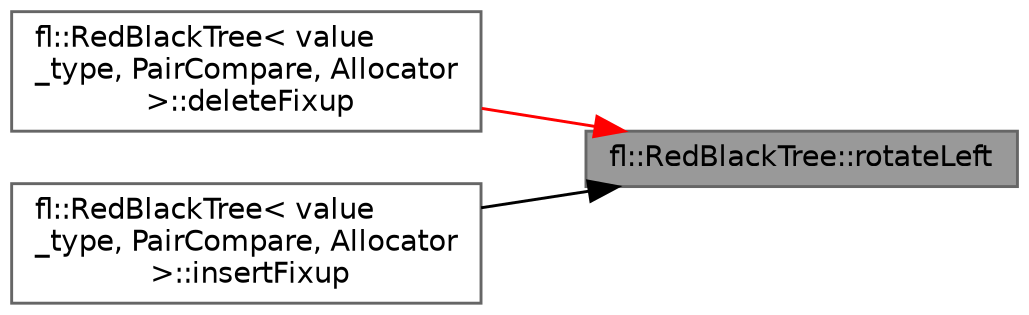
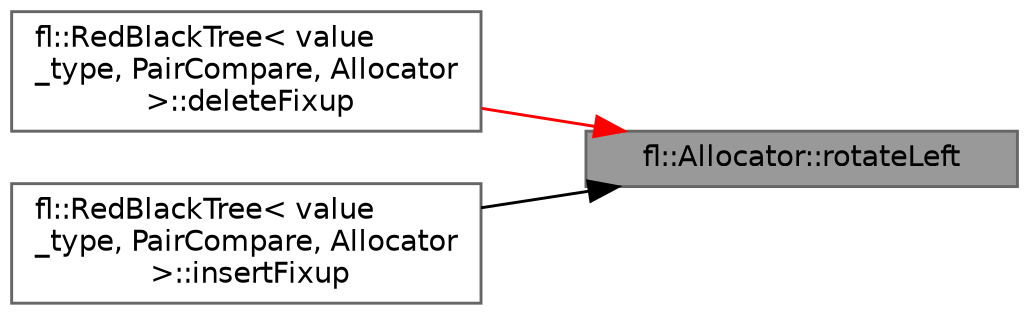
node "fl::RedBlackTree::rotateLeft": label "fl::RedBlackTree::rotateLeft" -> "fl::Allocator::rotateLeft"
